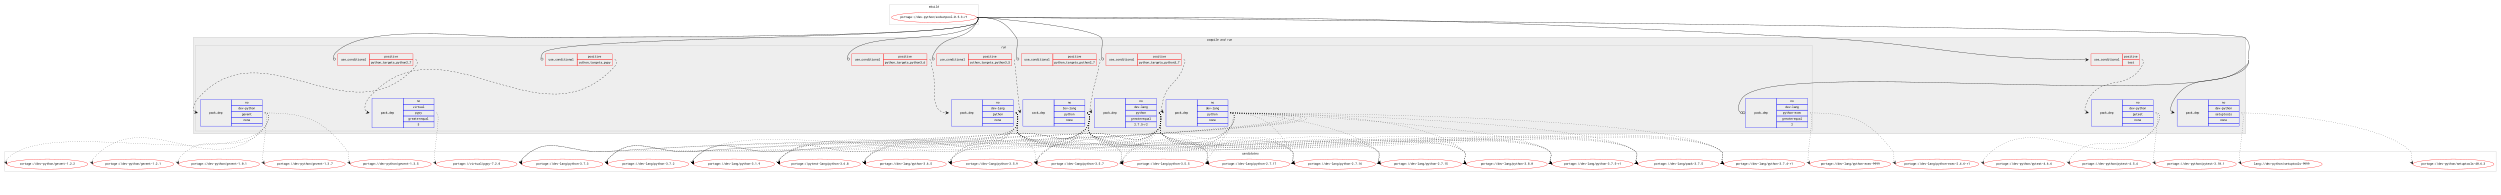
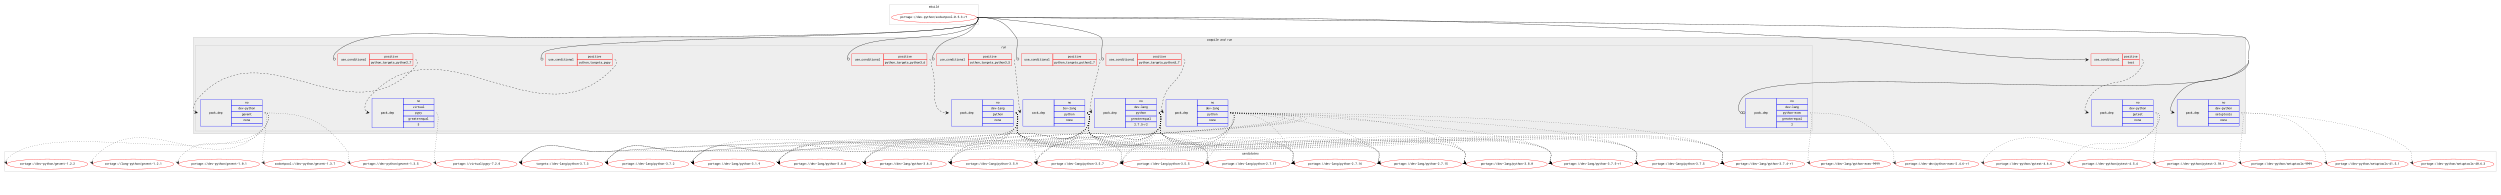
node "portage://dev-python/gevent-1.2.1": label "portage://dev-python/gevent-1.2.1" -> "portage://lang-python/gevent-1.2.1"
node "portage://dev-python/gevent-1.3.7": label "portage://dev-python/gevent-1.3.7" -> "socketpool://dev-python/gevent-1.3.7"
node "portage://dev-lang/python-3.7.3": label "portage://dev-lang/python-3.7.3" -> "targets://dev-lang/python-3.7.3"
node "portage://pytest-lang/python-3.6.8": label "portage://pytest-lang/python-3.6.8" -> "portage://dev-lang/python-3.6.8"
node "portage://dev-lang/pack-3.7.5": label "portage://dev-lang/pack-3.7.5" -> "portage://dev-lang/python-3.7.5"
node "portage://dev-lang/python-exec-2.4.6-r1": label "portage://dev-lang/python-exec-2.4.6-r1" -> "portage://dev-dev/python-exec-2.4.6-r1"
node "lang://dev-python/setuptools-9999": label "lang://dev-python/setuptools-9999" -> "portage://dev-python/setuptools-9999"
node "portage://dev-python/setuptools-41.5.1": added
